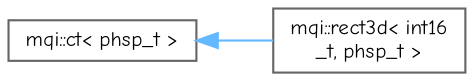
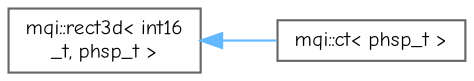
edge "mqi::rect3d< int16 _t, phsp_t >" -> "mqi::ct< phsp_t >": reversed
